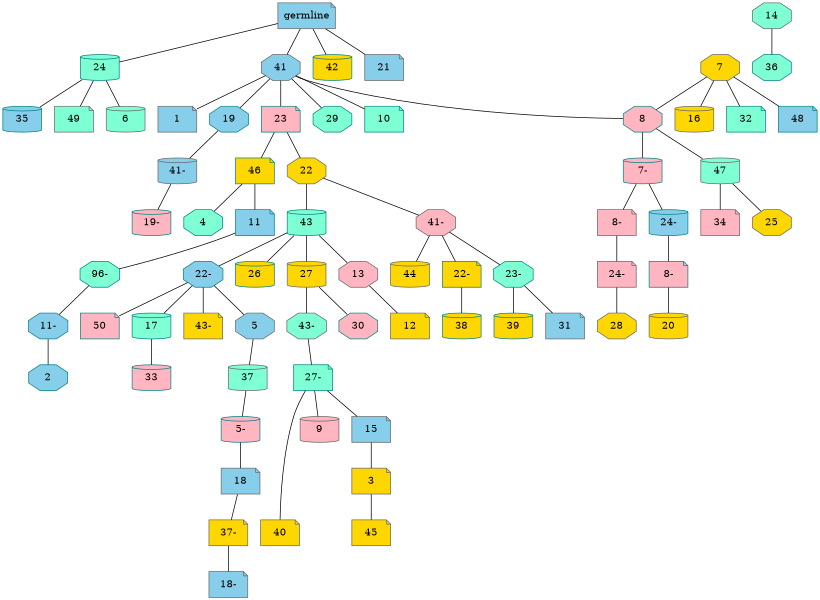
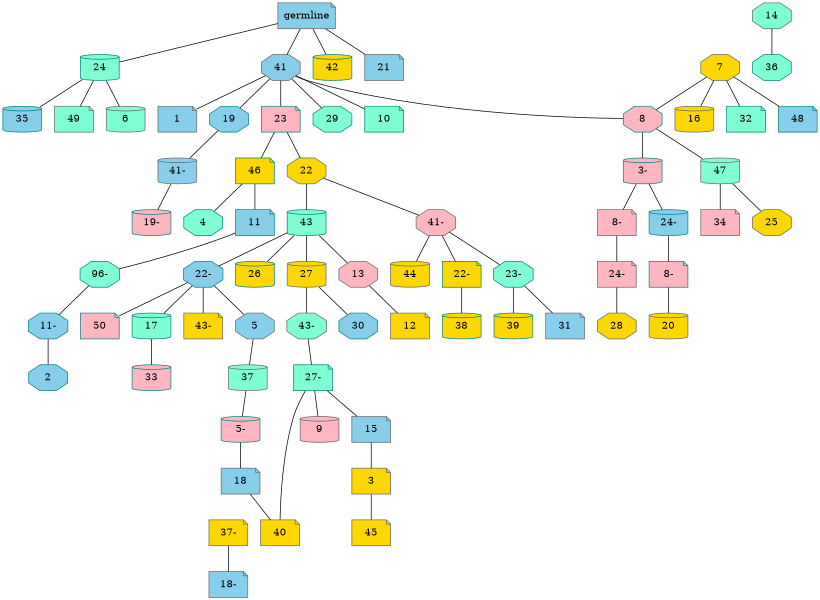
node "7-": label "7-" -> "3-"
node "30": fillcolor lightpink -> skyblue
edge "18" -- "37-": now "18" -- "40"
